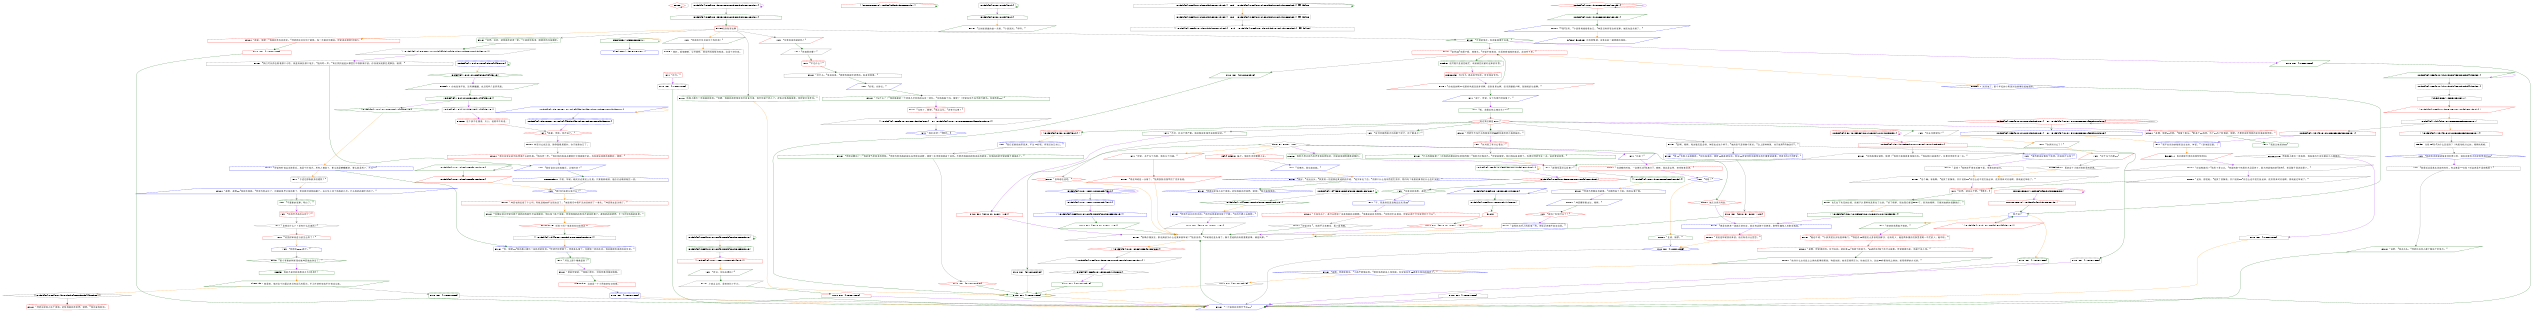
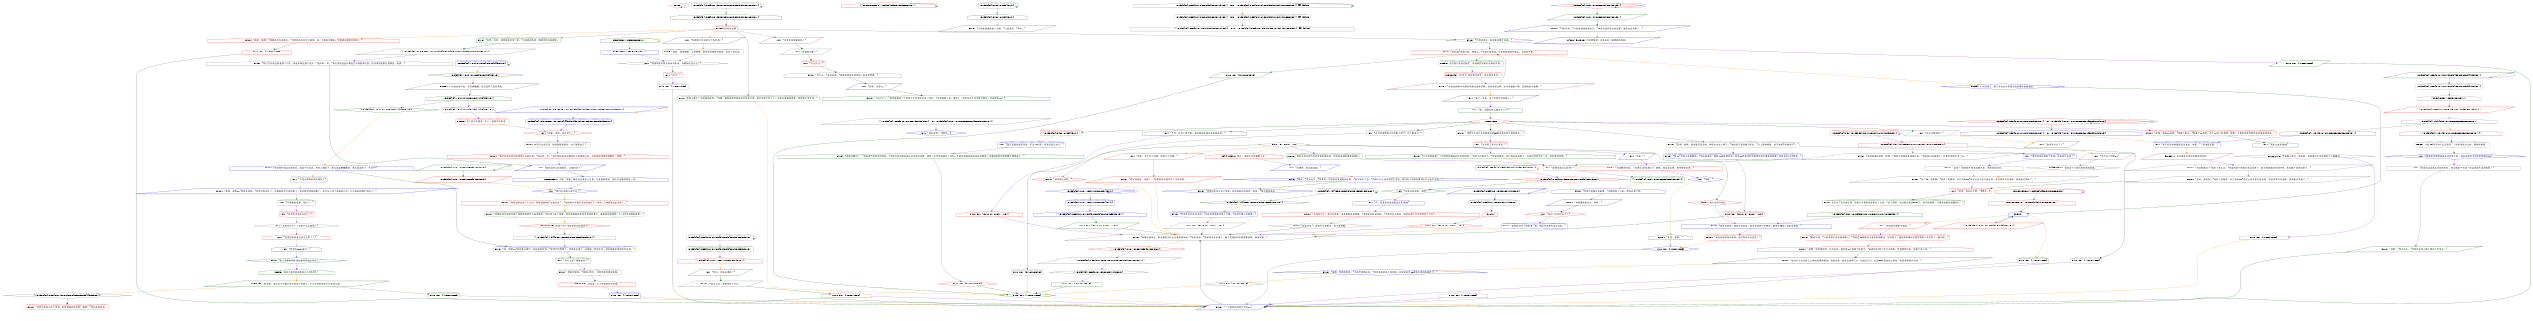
node "You: “废墟和鱼市那边有条木板道，你都知道些什么？”": added
edge "Cuno: “你知道的啊……把那些狗屁玩意弄坏啊，扔到海里去啊，扔东西砸窗户啊，朝海鸥扔垃圾啊。”" -> "You: “谢了，坤诺，马丁内斯已经说够了。”": color darkgreen -> darkorange
node "Cuno: “当然了，猪猡。”他点点头。“还有什么事？”": removed
node "现在我们都是FALN了": label "现在我们都是FALN了" -> "MARTINAISE"
node "CUNO IN PARTY MAIN": label "CUNO IN PARTY MAIN" -> "PARTY IN PARTY MAIN"
edge "You: “我想让他招供……”" -> "Composure: 男孩脸上露出一种表情，他知道自己余生都会小心翼翼的。": added
node "我不说了": label "我不说了" -> "thehub"
node "You: “想来莉莉恩挺不错的。”": color darkgreen -> red
